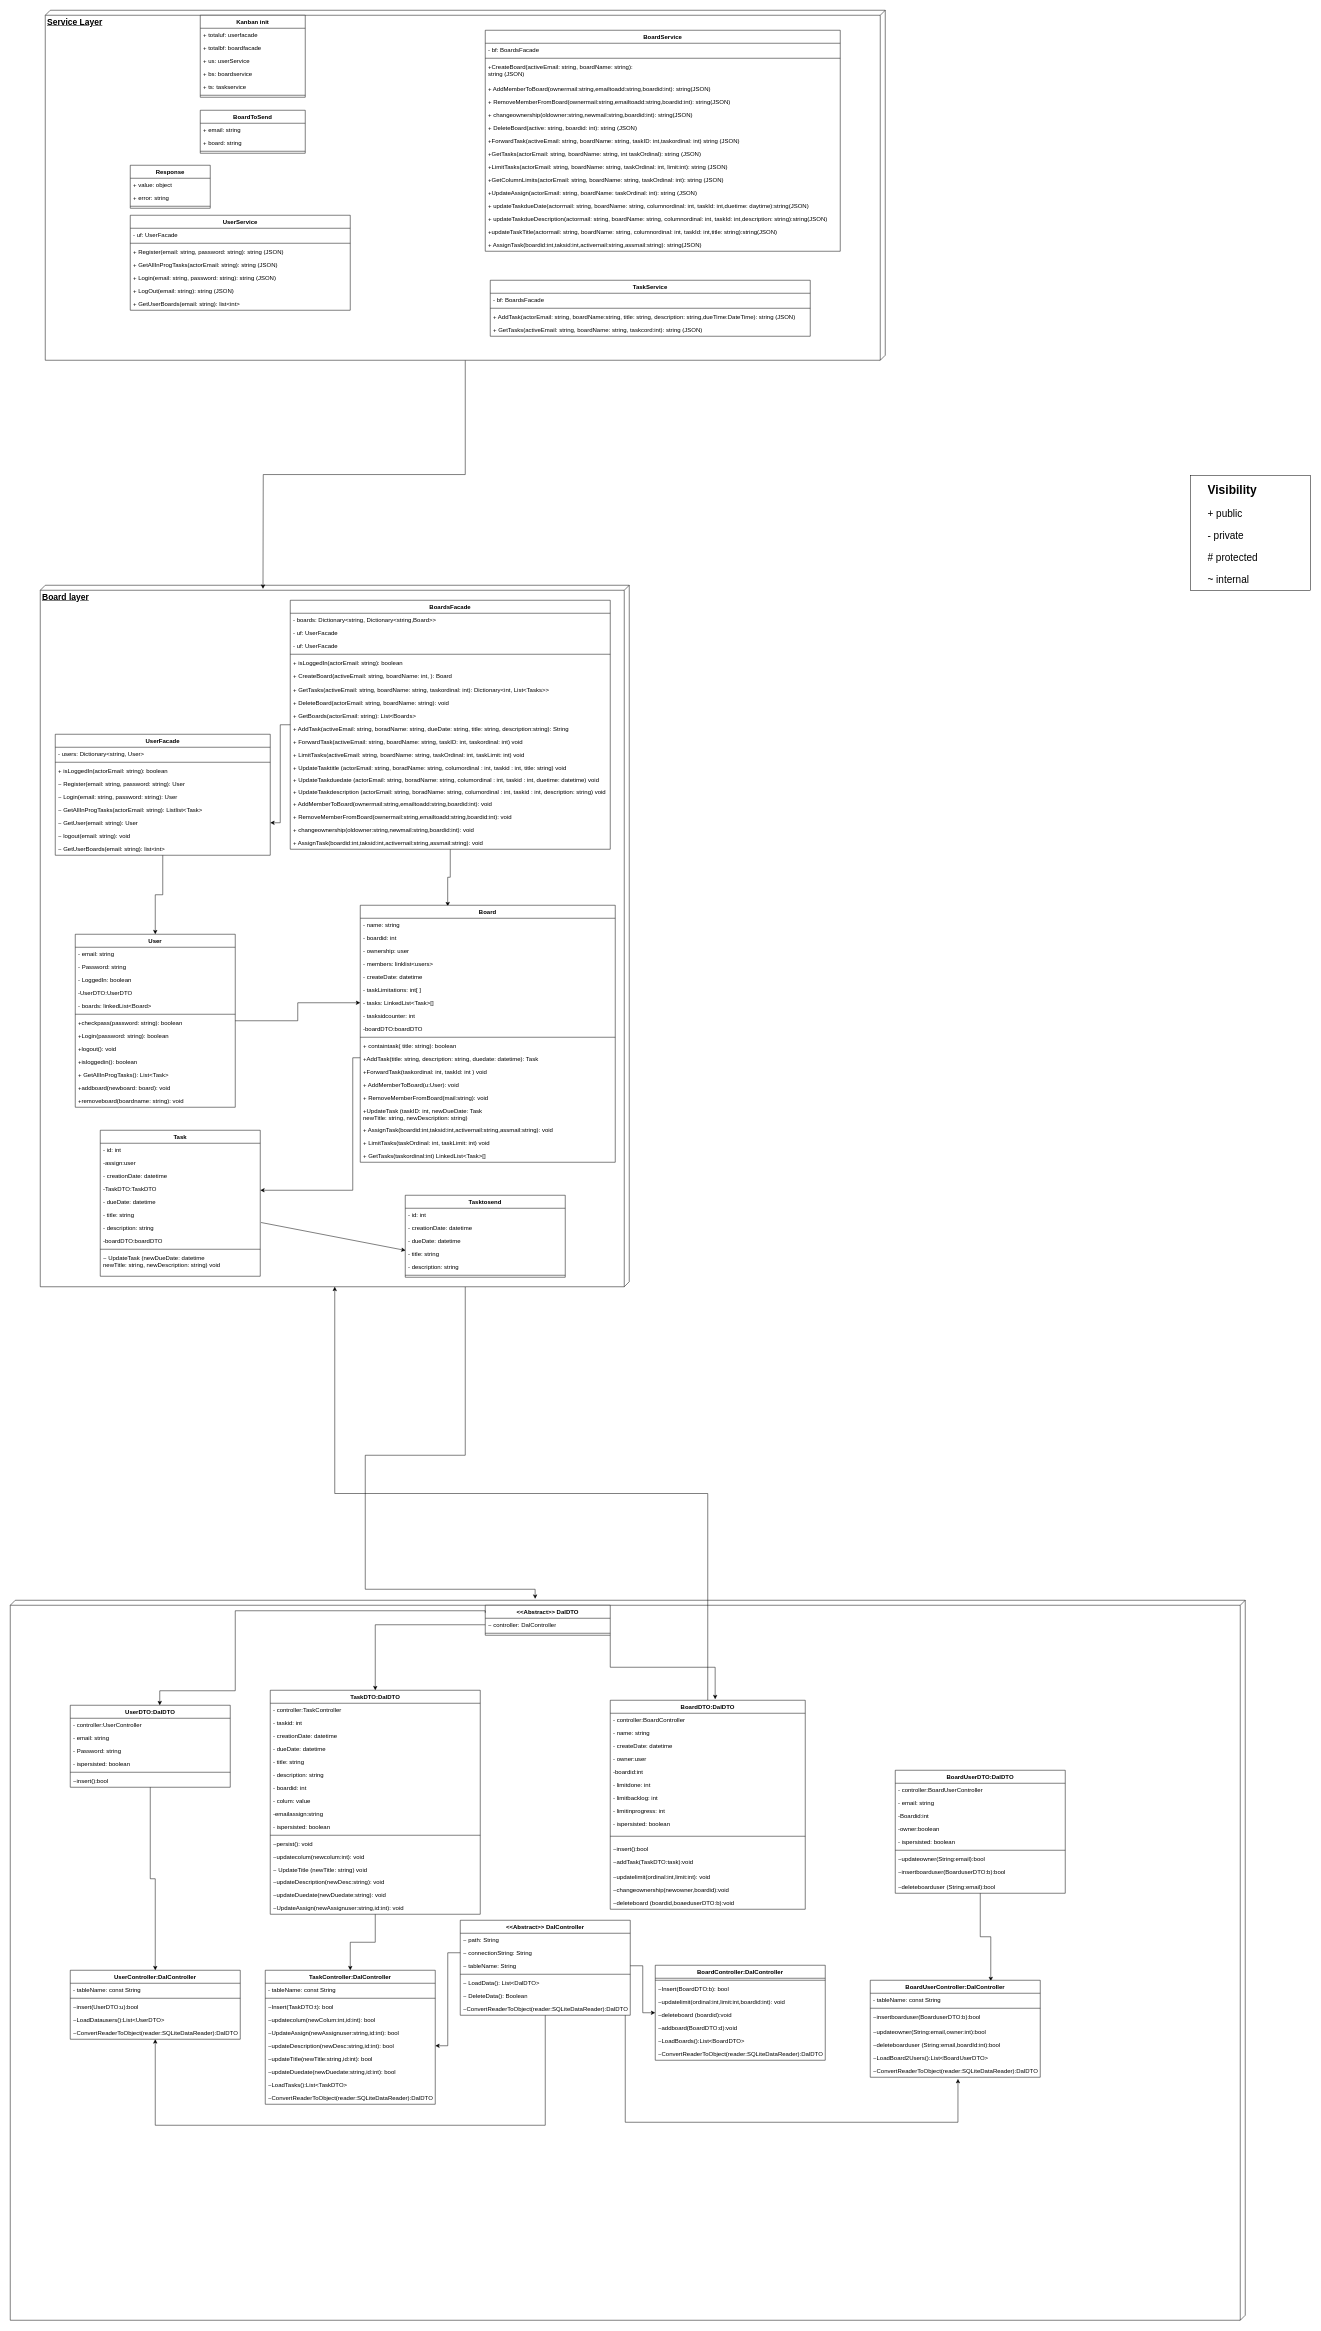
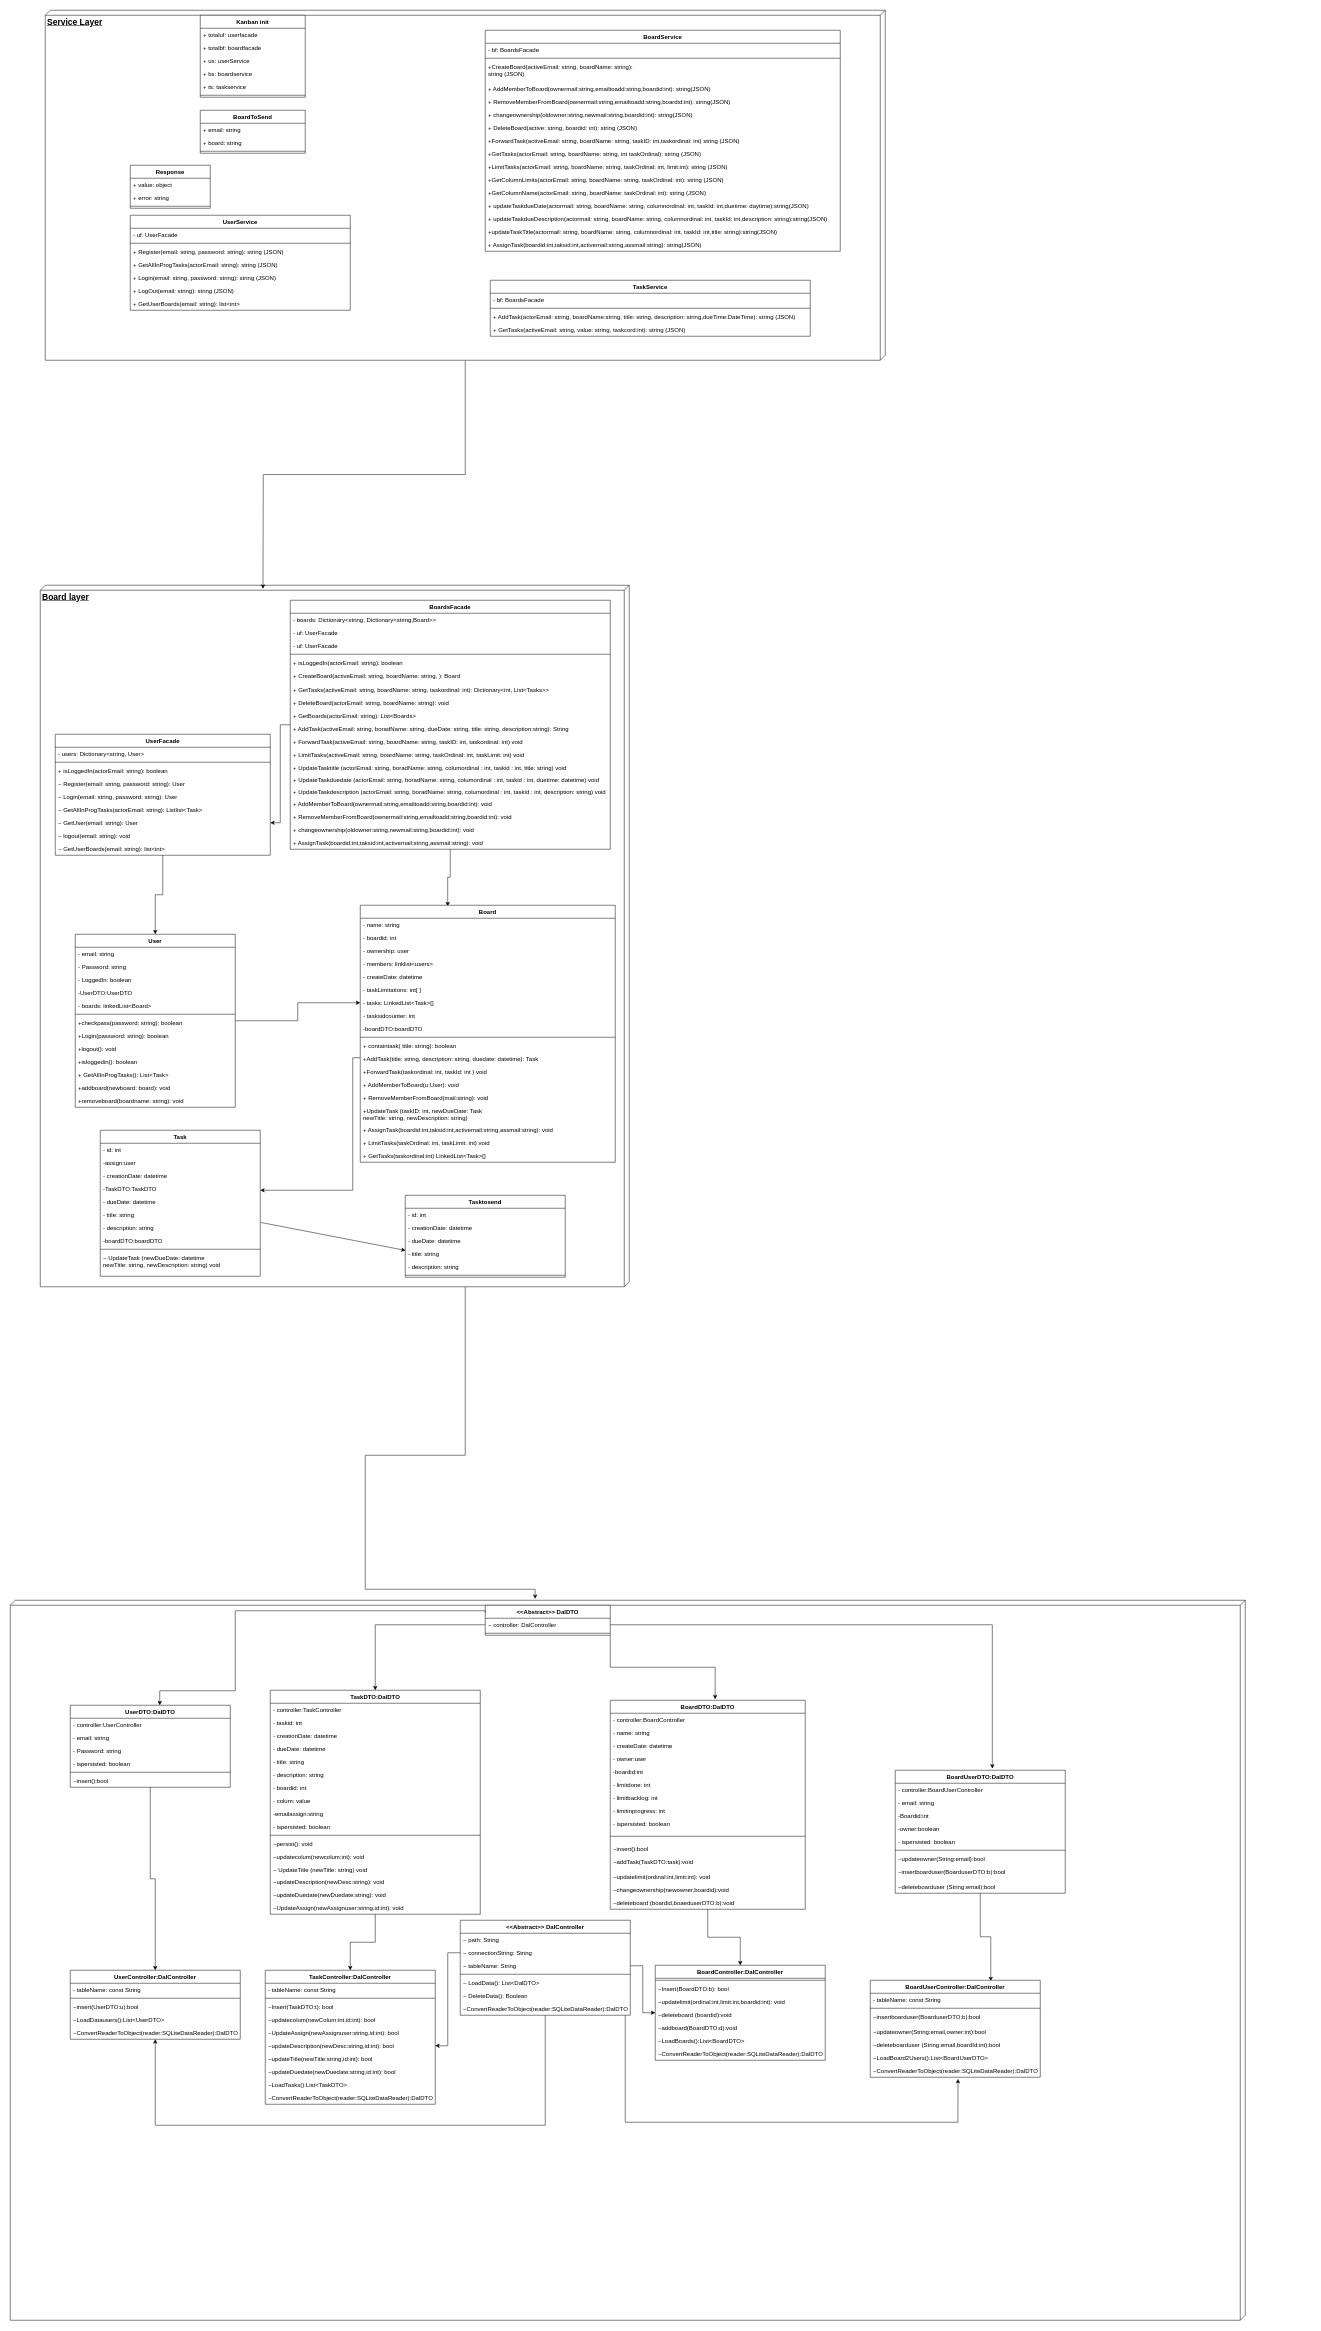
node "+UpdateAssign(actorEmail: string, boardName: taskOrdinal: int): string (JSON)": label "+UpdateAssign(actorEmail: string, boardName: taskOrdinal: int): string (JSON)" -> "+GetColumnName(actorEmail: string, boardName: taskOrdinal: int): string (JSON)"
node "+ GetTasks(activeEmail: string, boardName: string, taskcord:int): string (JSON)": label "+ GetTasks(activeEmail: string, boardName: string, taskcord:int): string (JSON)" -> "+ GetTasks(activeEmail: string, value: string, taskcord:int): string (JSON)"
node "Visibility+ public - private # protected ~ internal": removed
node "+ CreateBoard(activeEmail: string, boardName: int, ): Board": label "+ CreateBoard(activeEmail: string, boardName: int, ): Board" -> "+ CreateBoard(activeEmail: string, boardName: string, ): Board"
edge "BoardDTO:DalDTO" -> "Board layer": now "BoardDTO:DalDTO" -> "BoardController:DalController"
edge "~ controller: DalController" -> "BoardUserDTO:DalDTO": added
